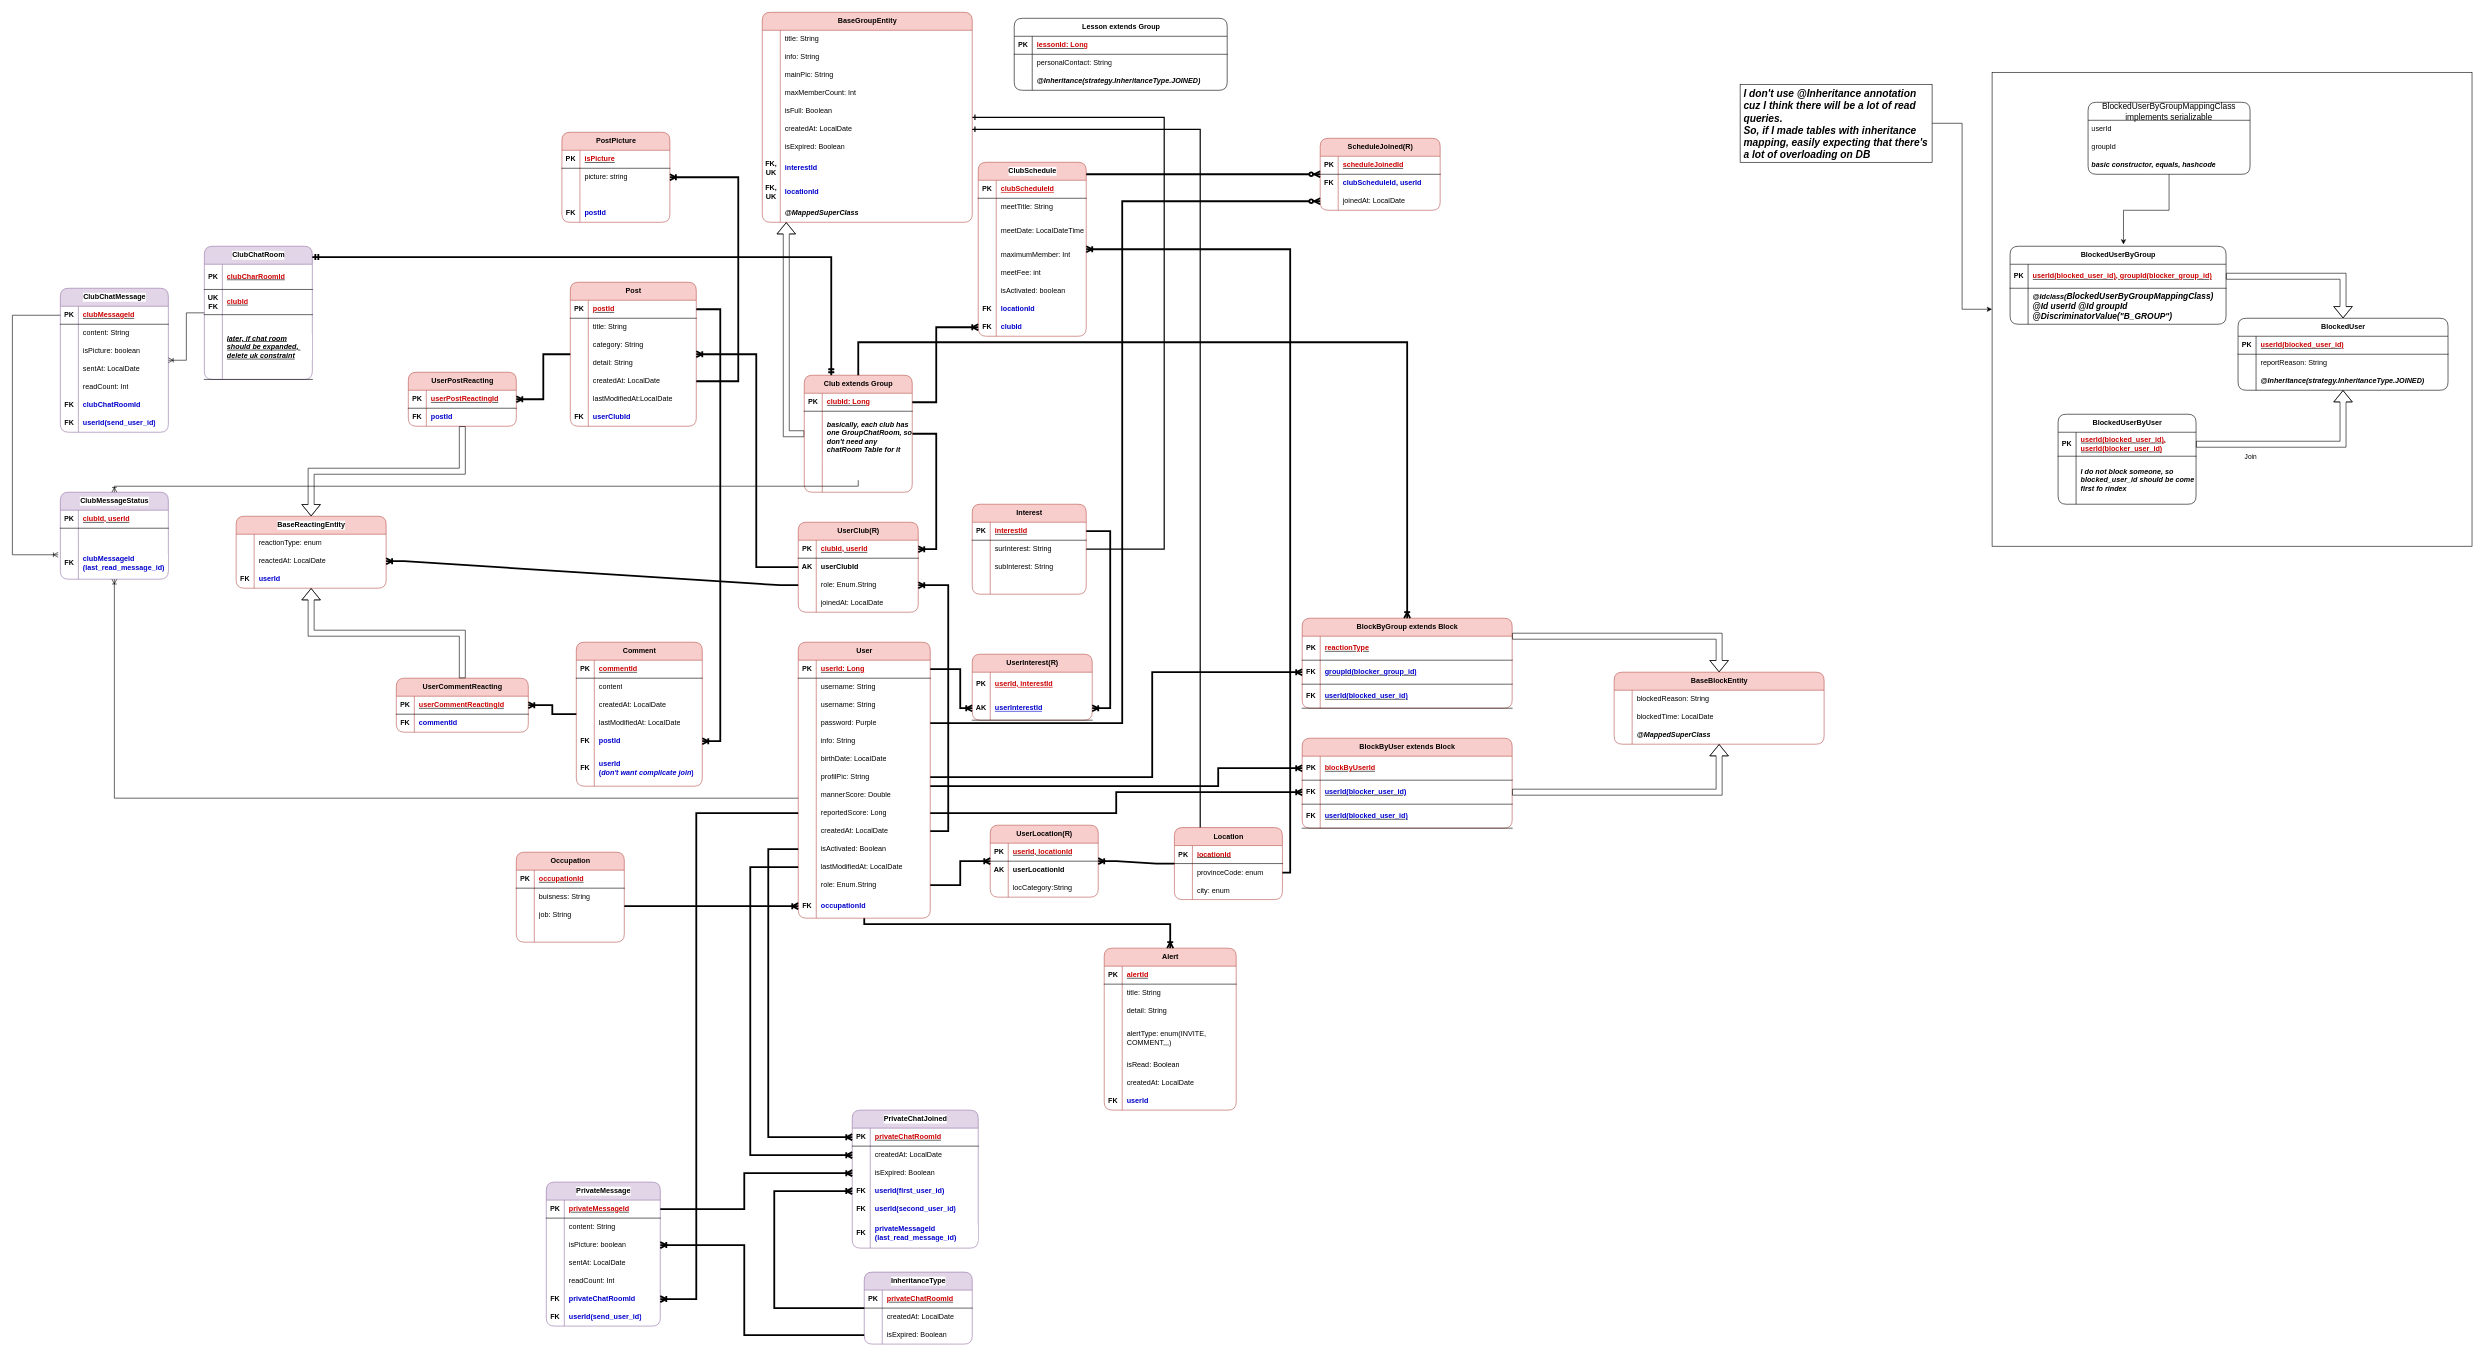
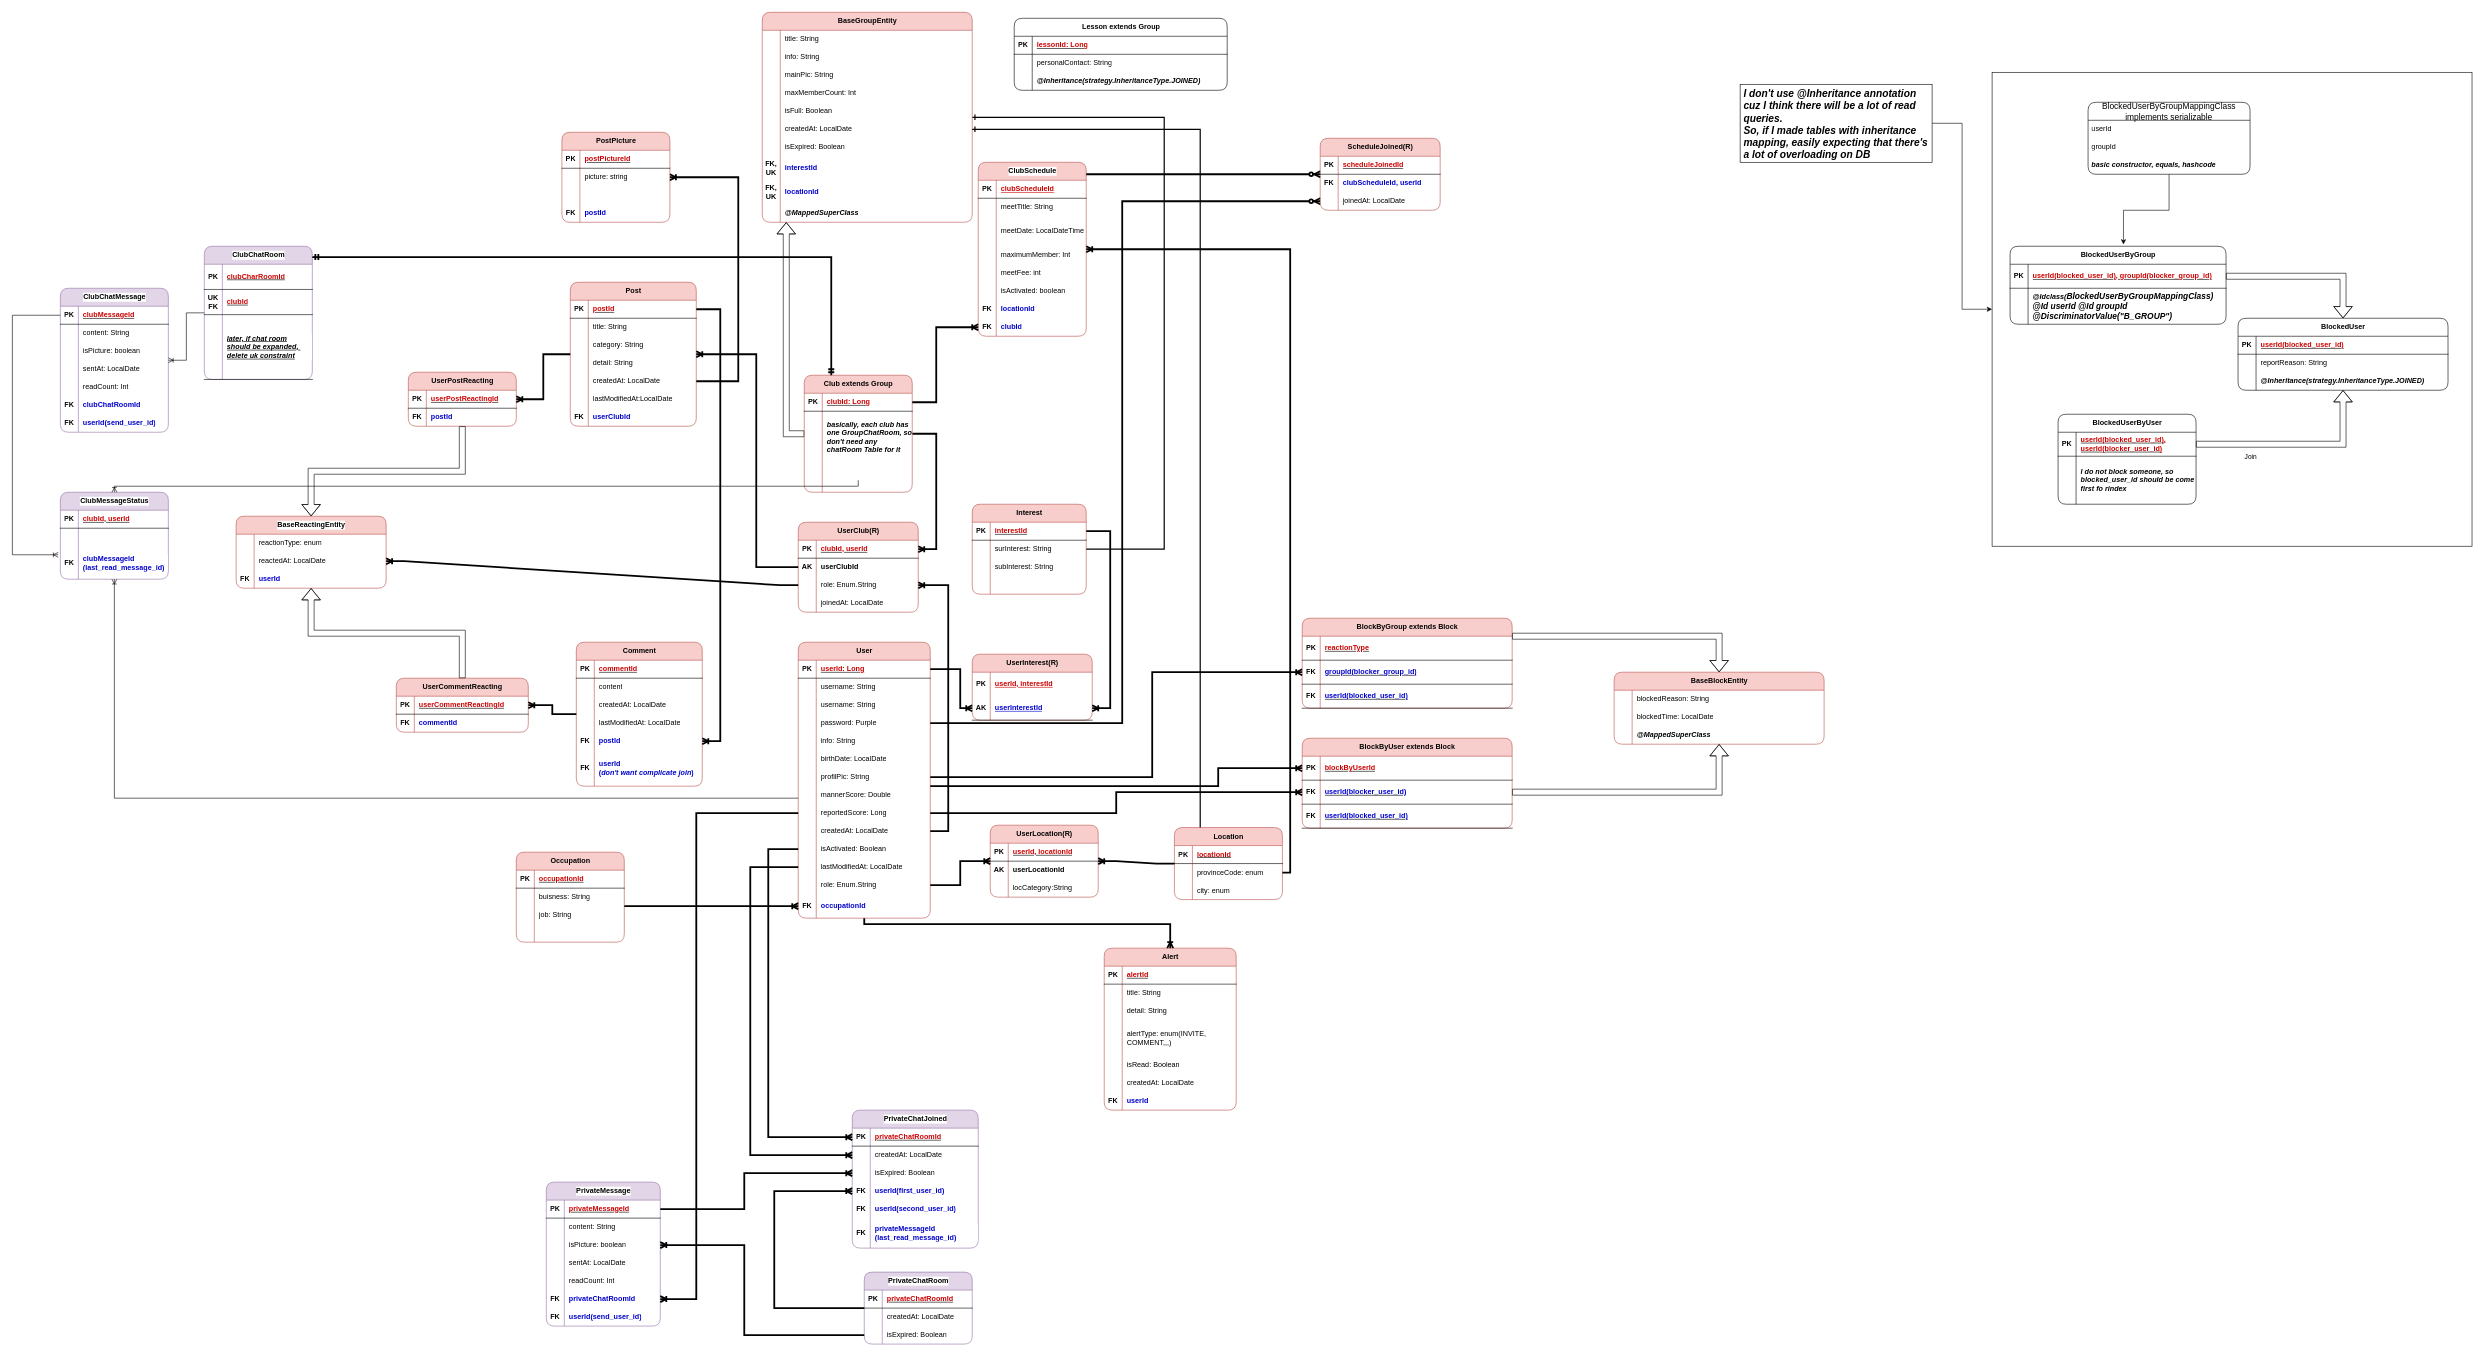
node "isPicture": label "isPicture" -> "postPictureId"
edge "Club extends Group" -> "BlockByGroup extends Block": removed
node "InheritanceType": label "InheritanceType" -> "PrivateChatRoom"
